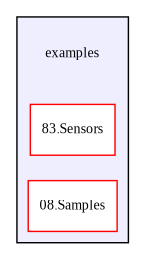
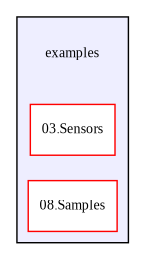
node "83.Sensors": label "83.Sensors" -> "03.Sensors"
